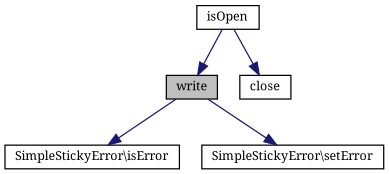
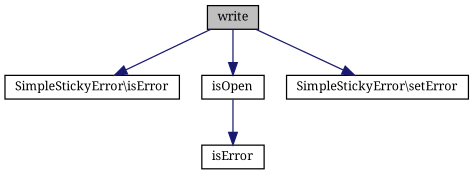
edge "isOpen" -> "write": reversed
node "close": label "close" -> "isError"
